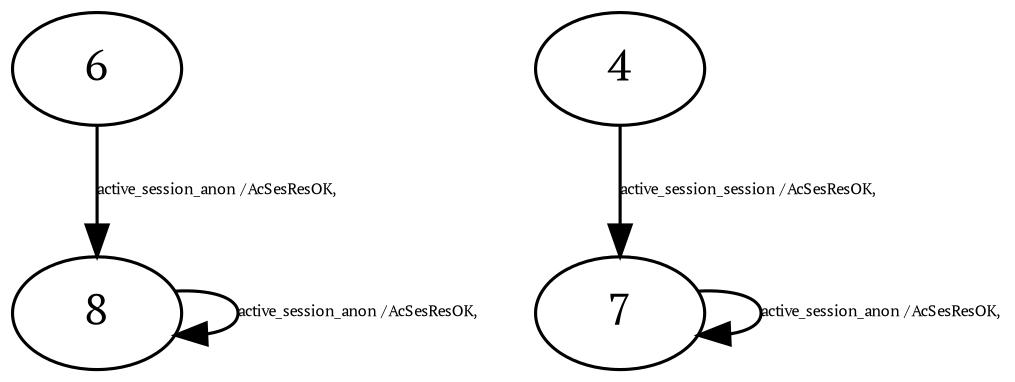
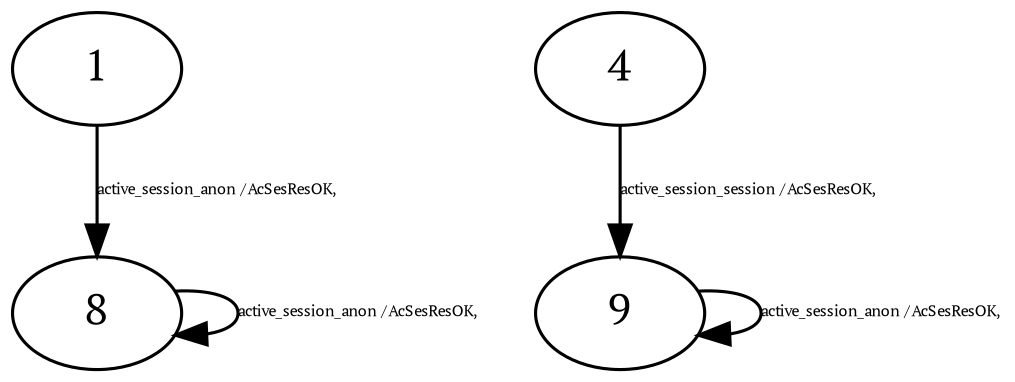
node "6": label "6" -> "1"
node "7": label "7" -> "9"
